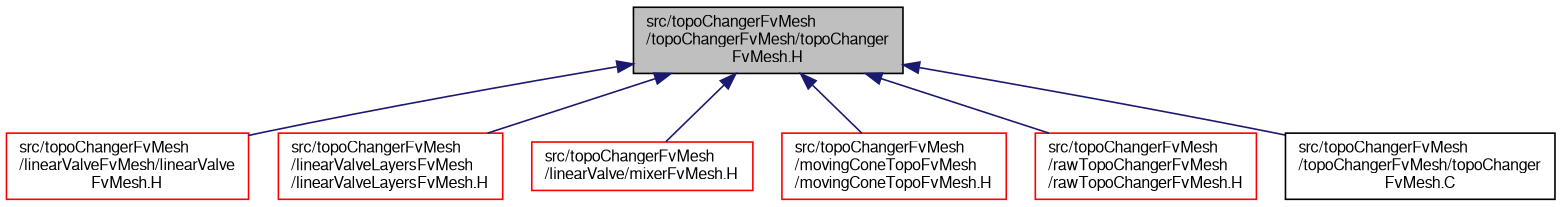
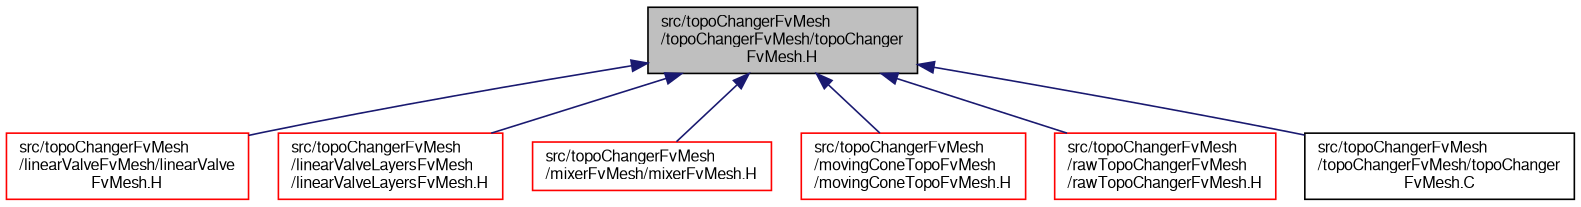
node "src/topoChangerFvMesh /linearValve/mixerFvMesh.H": label "src/topoChangerFvMesh /linearValve/mixerFvMesh.H" -> "src/topoChangerFvMesh /mixerFvMesh/mixerFvMesh.H"
